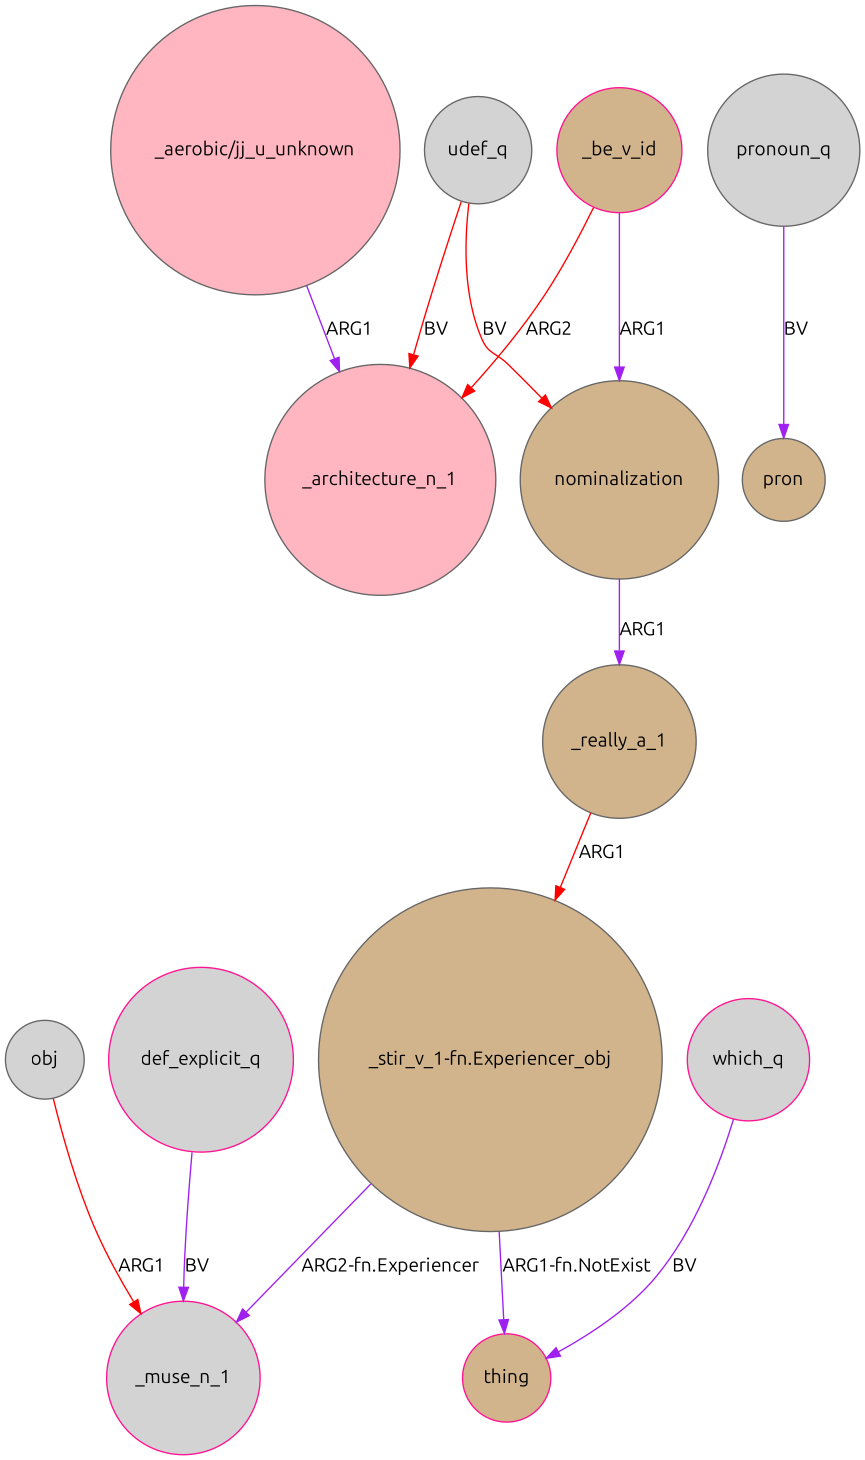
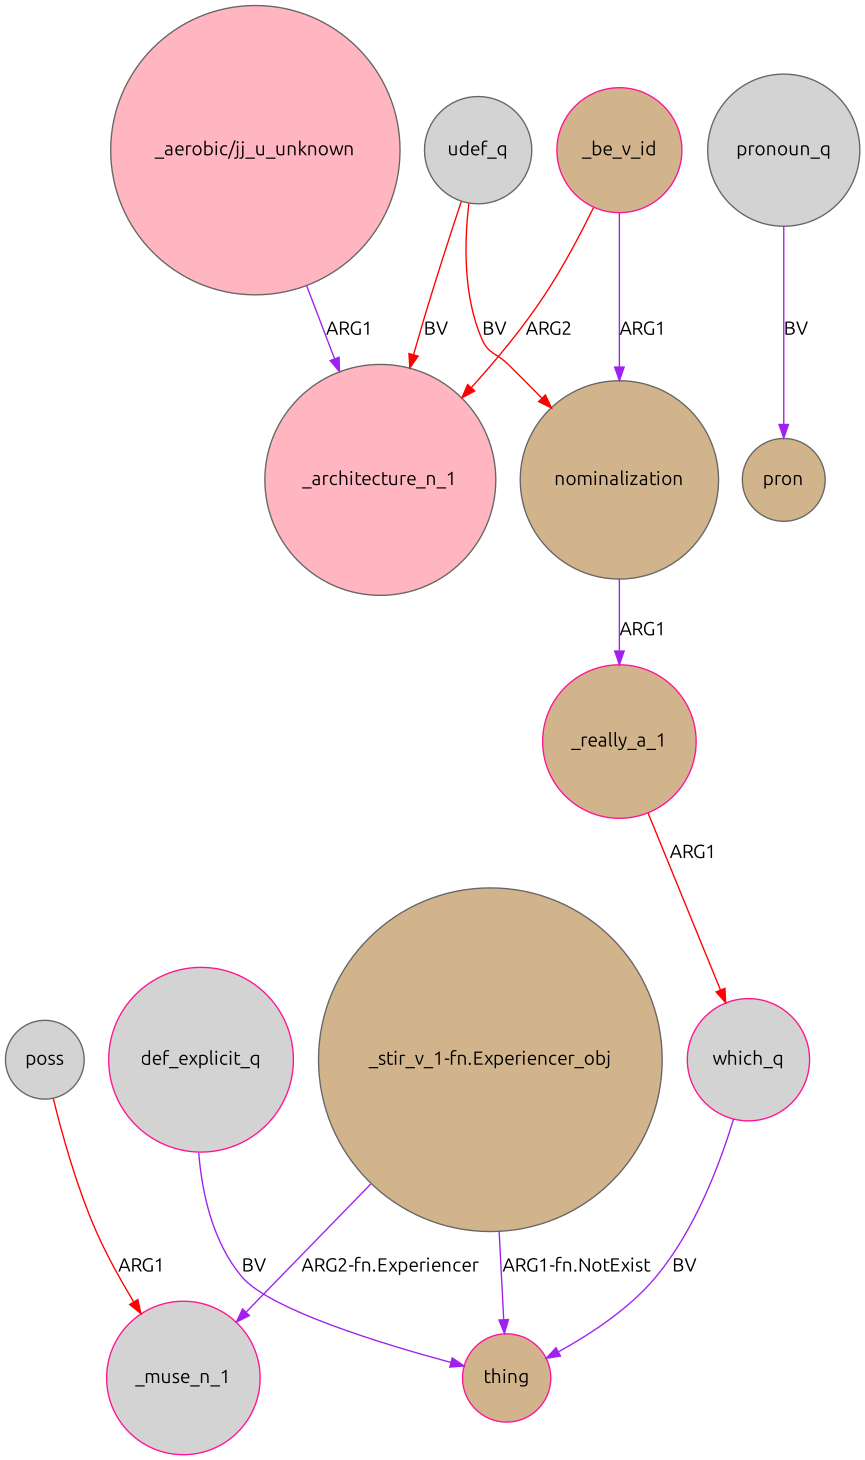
node "_really_a_1": color gray40 -> deeppink
edge "_really_a_1" -> "_stir_v_1-fn.Experiencer_obj": now "_really_a_1" -> "which_q"
node "obj": label "obj" -> "poss"
edge "def_explicit_q" -> "_muse_n_1": now "def_explicit_q" -> "thing"
